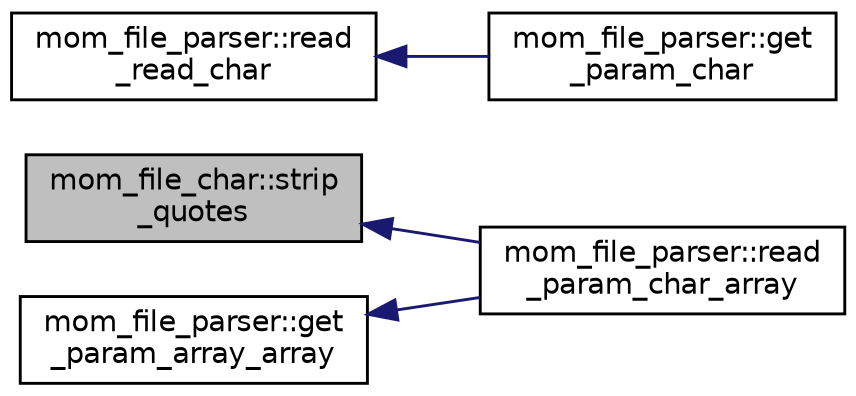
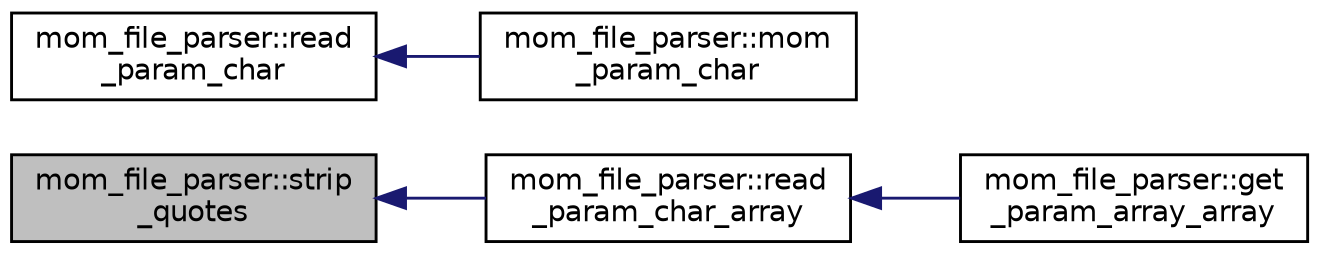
node "mom_file_parser::read _read_char": label "mom_file_parser::read _read_char" -> "mom_file_parser::read _param_char"
node "mom_file_parser::get _param_char": label "mom_file_parser::get _param_char" -> "mom_file_parser::mom _param_char"
node "mom_file_char::strip _quotes": label "mom_file_char::strip _quotes" -> "mom_file_parser::strip _quotes"
edge "mom_file_parser::read _param_char_array" -> "mom_file_parser::get _param_array_array": reversed
